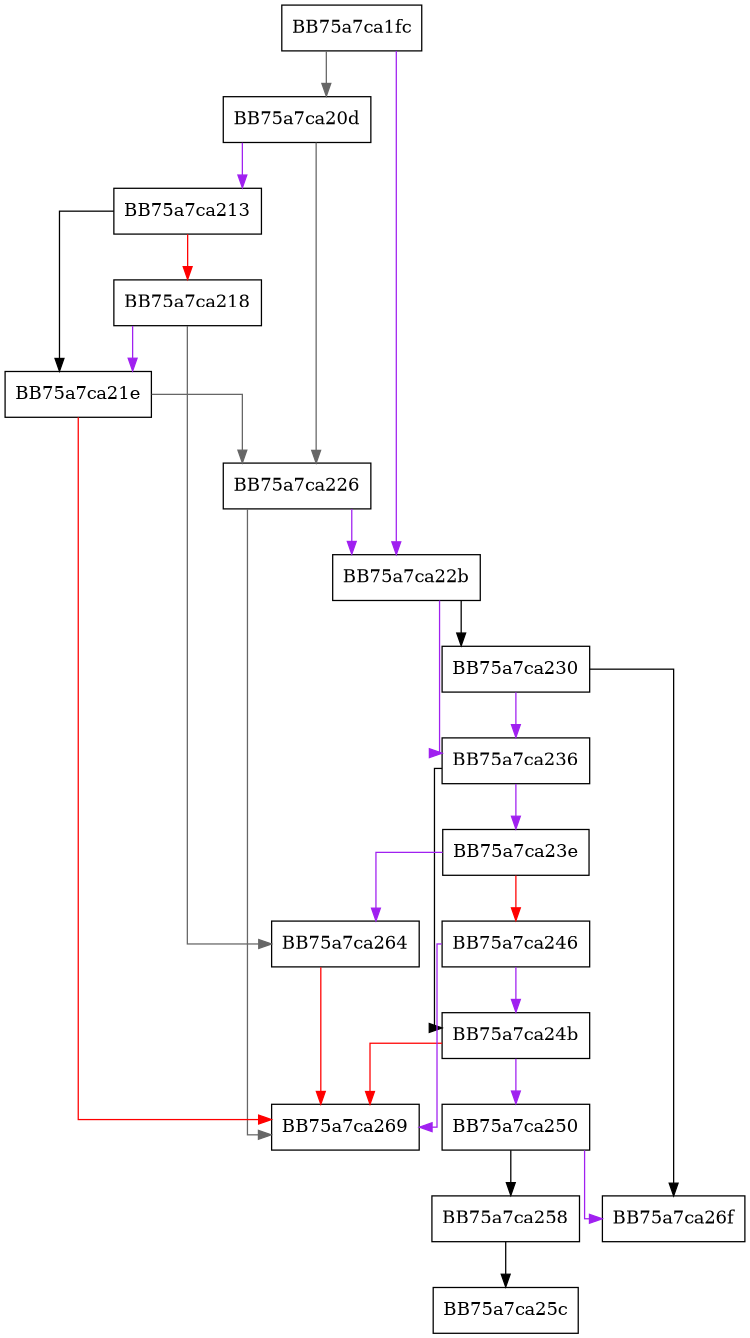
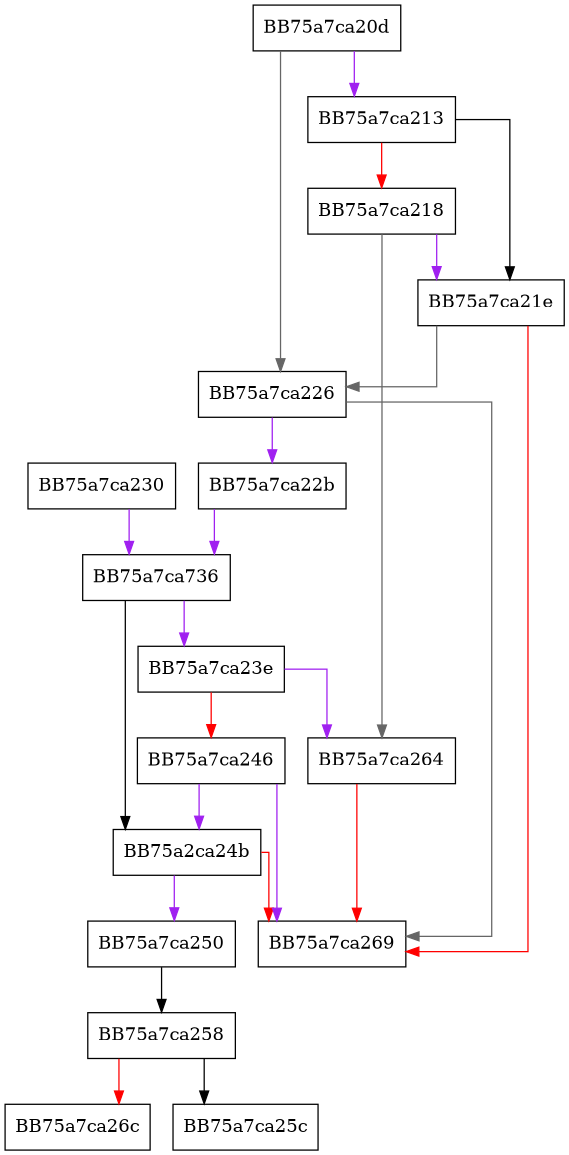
node "BB75a7ca1fc": removed
edge "BB75a7ca22b" -> "BB75a7ca230": removed
node "BB75a7ca236": label "BB75a7ca236" -> "BB75a7ca736"
node "BB75a7ca24b": label "BB75a7ca24b" -> "BB75a2ca24b"
node "BB75a7ca26c": added
node "BB75a7ca26f": removed
